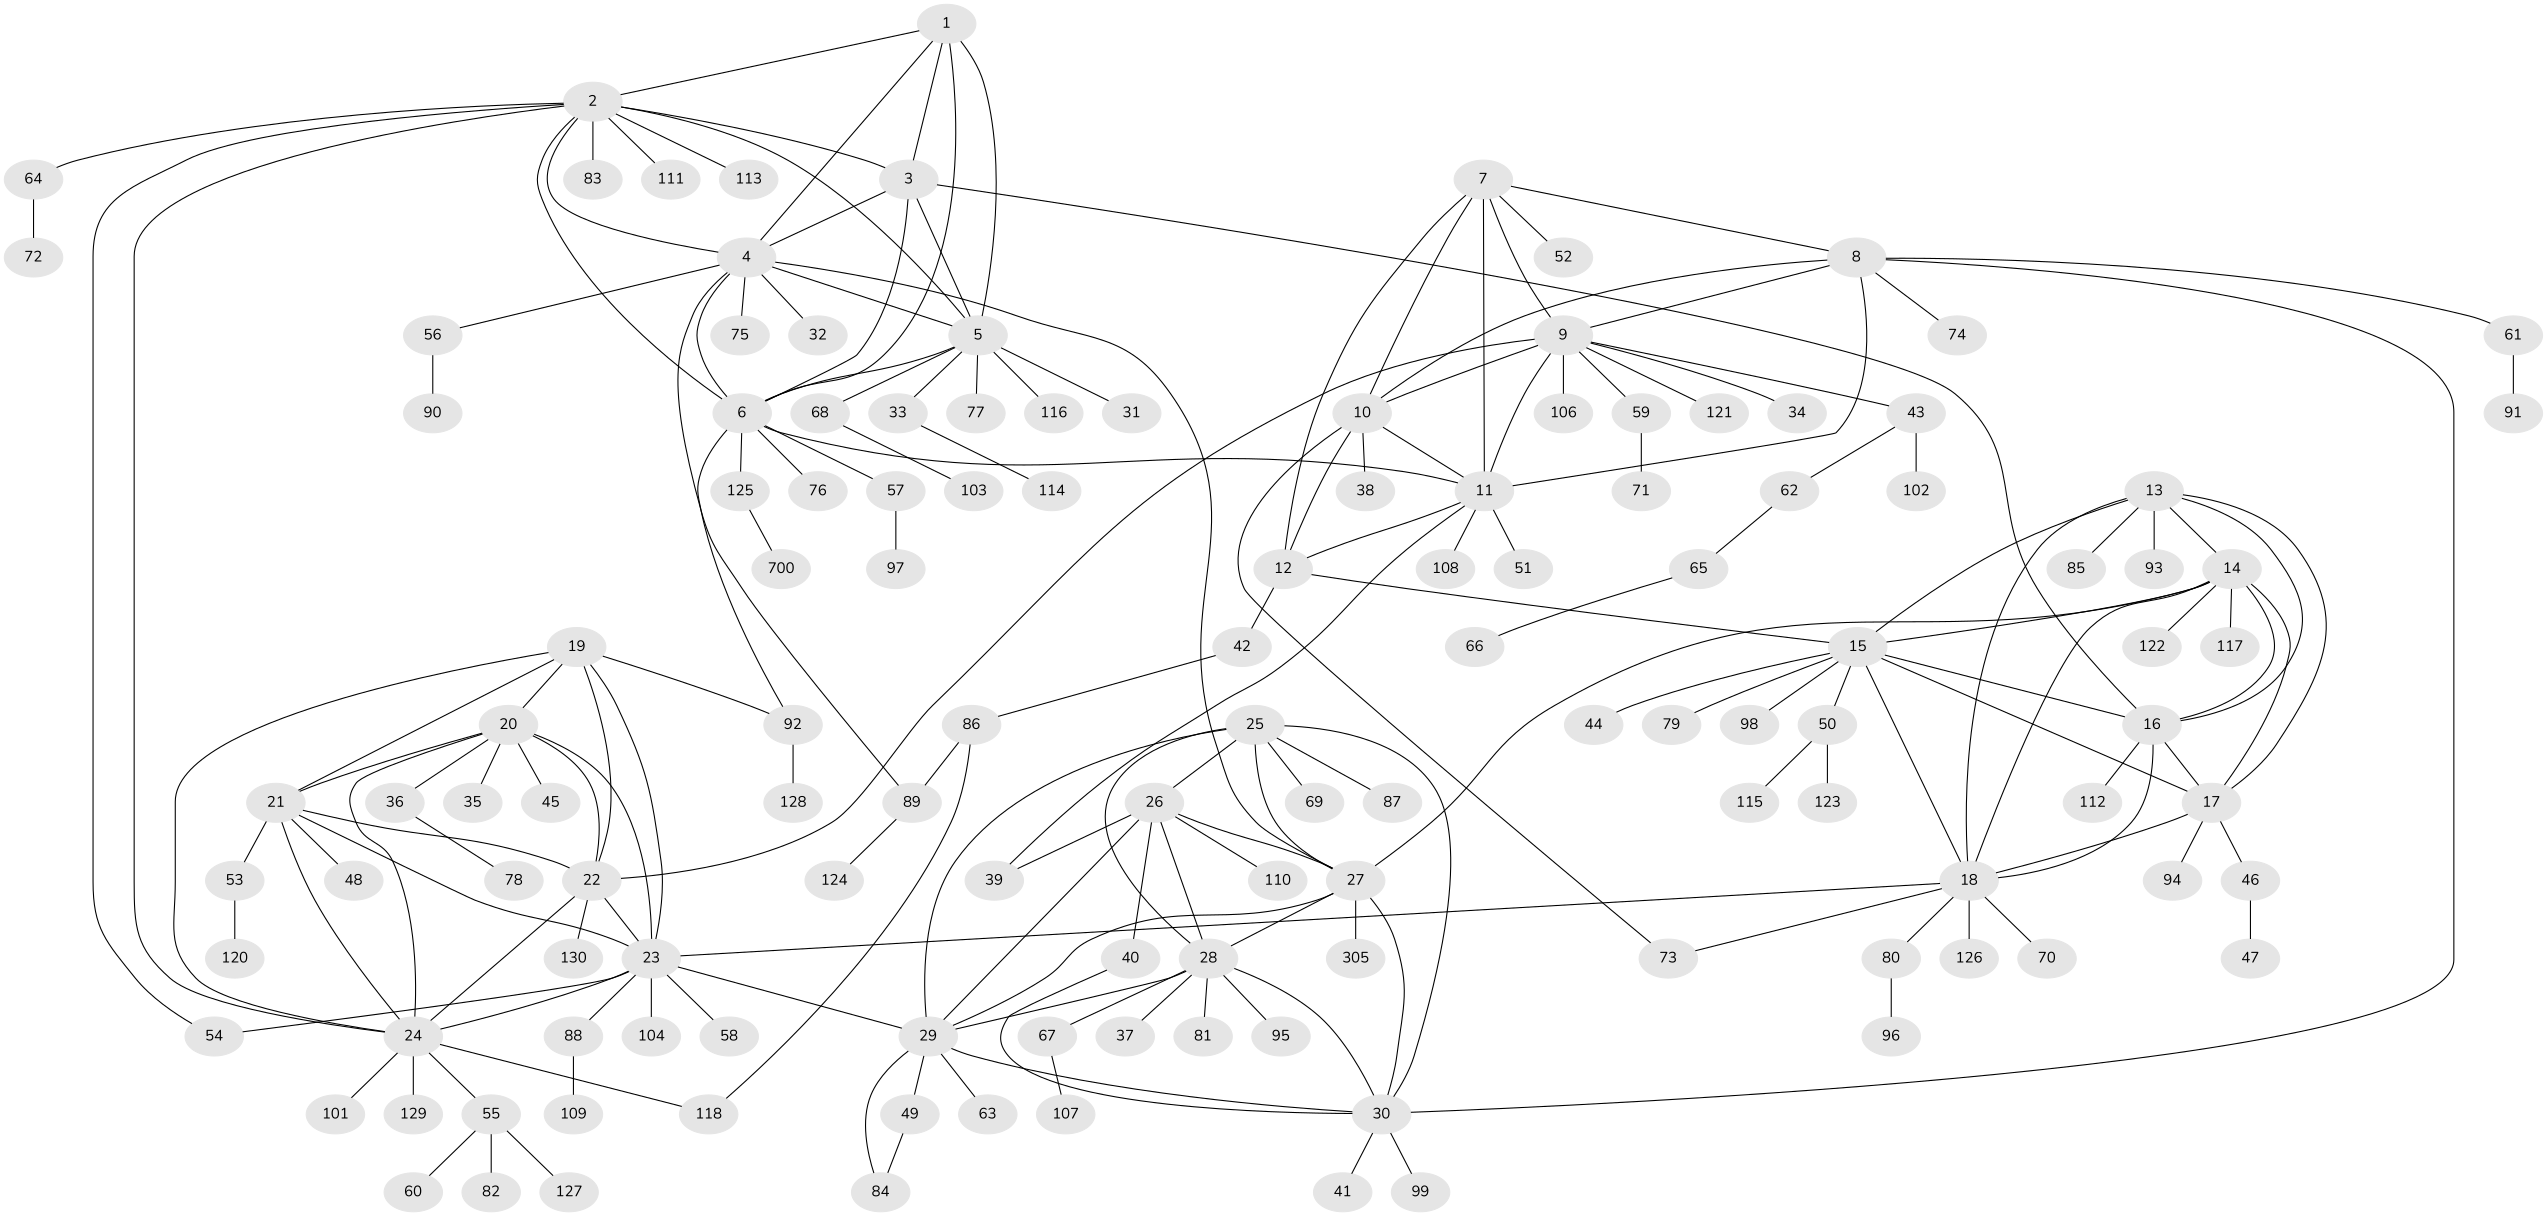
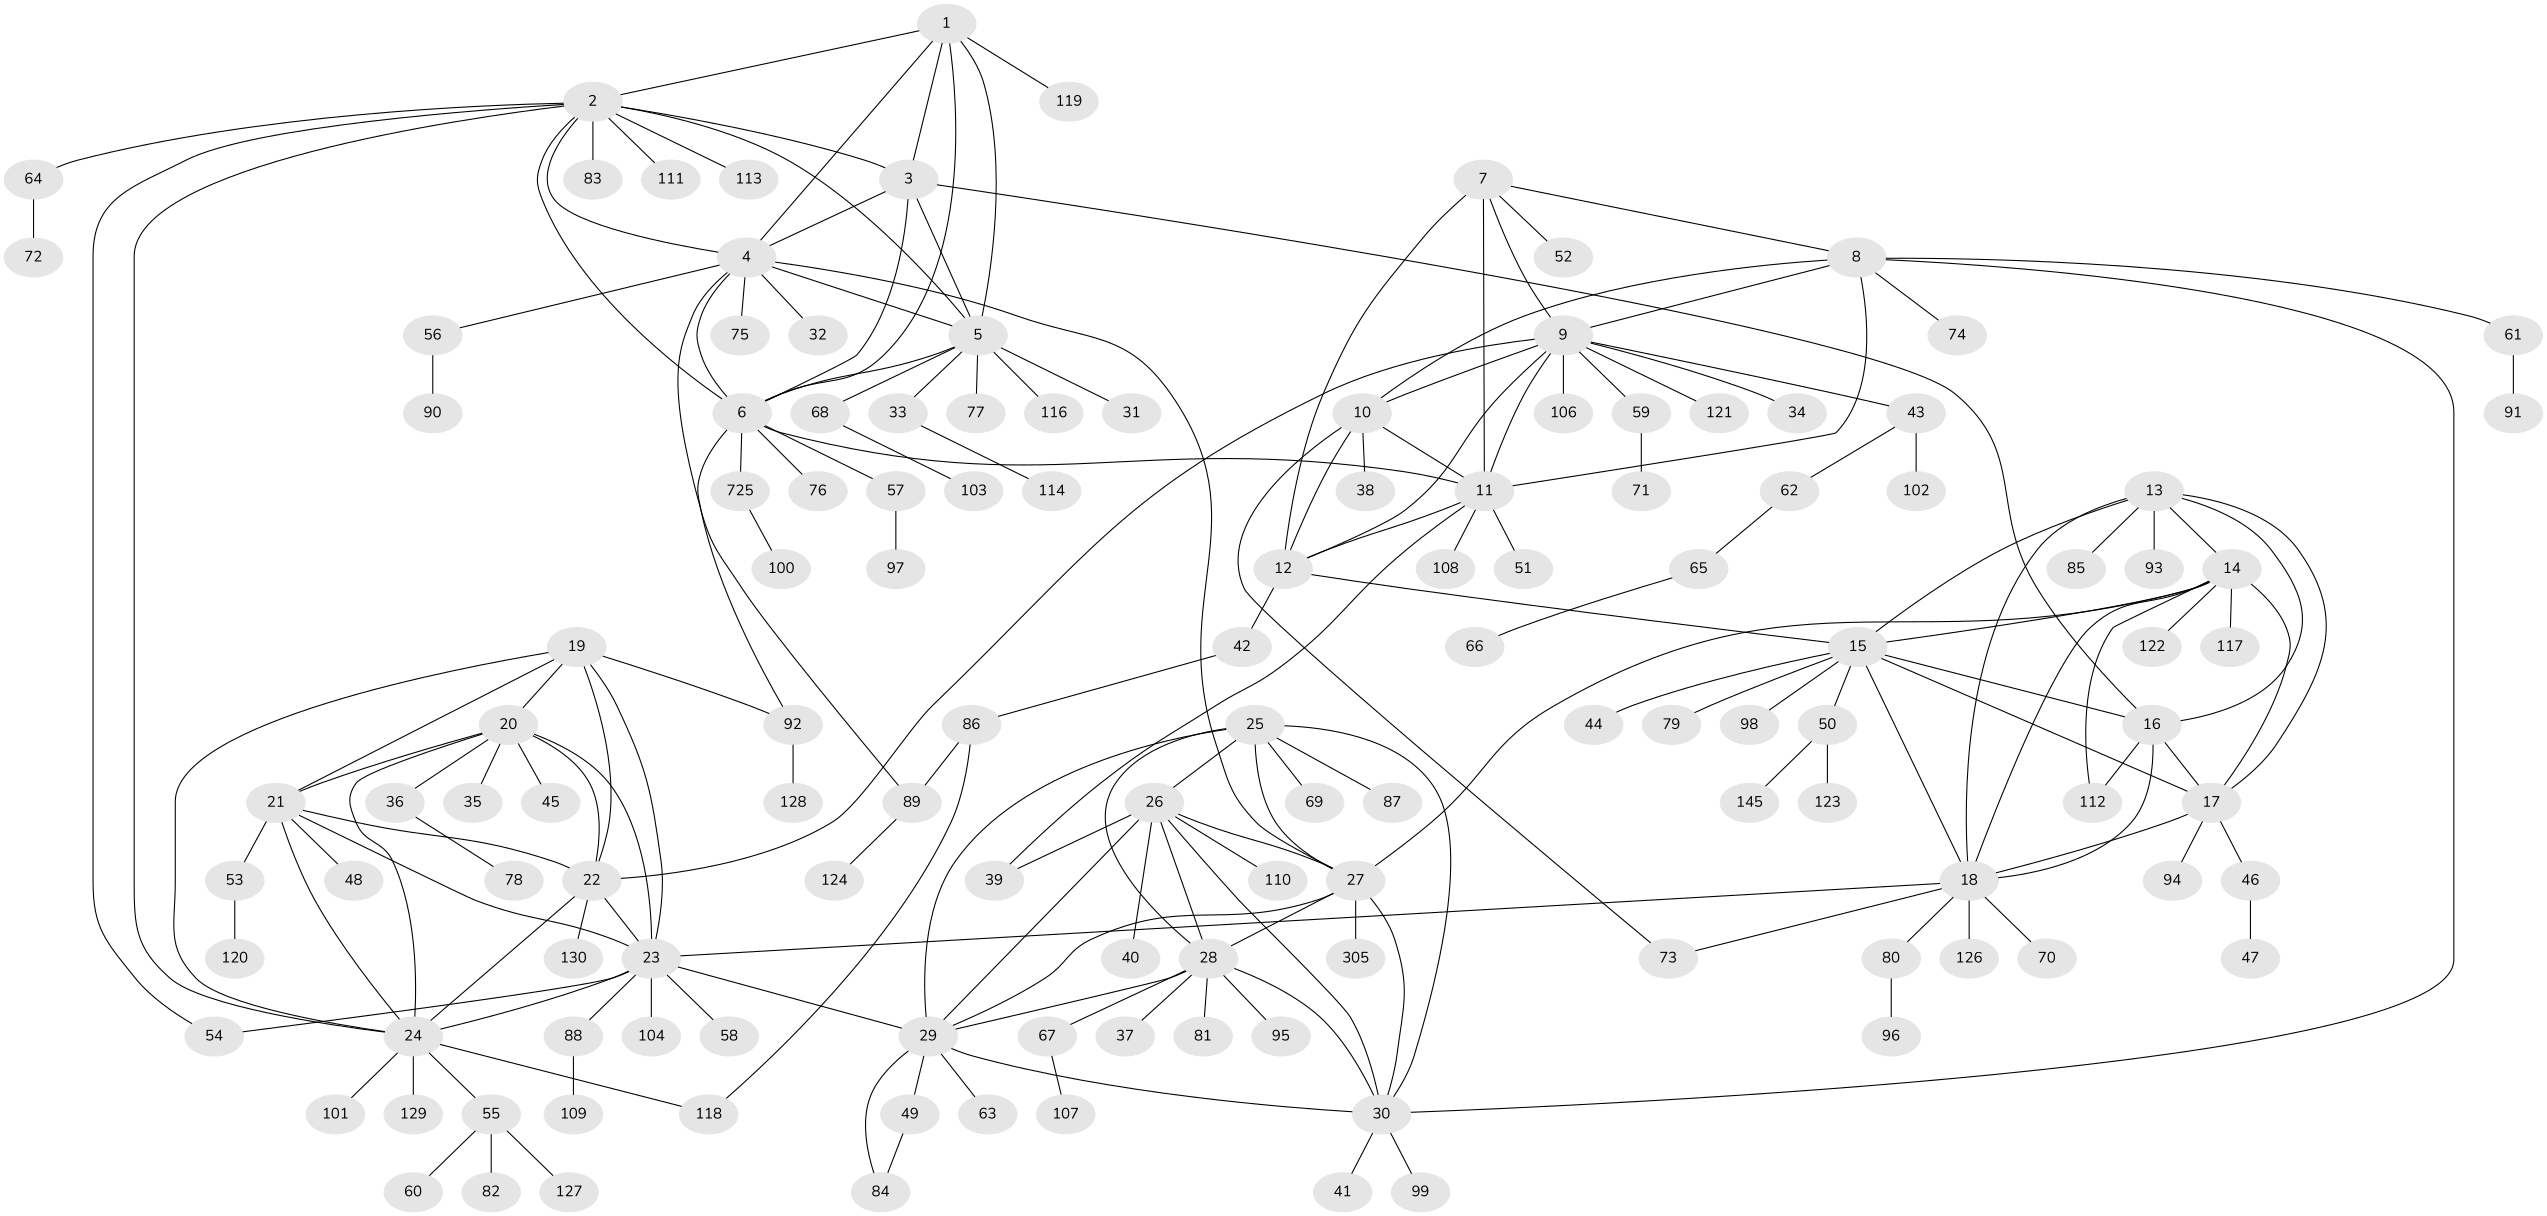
node "119": added
edge "7" -- "10": removed
edge "9" -- "12": added
node "125": label "125" -> "725"
node "700": label "700" -> "100"
edge "14" -- "16": now "14" -- "112"
node "115": label "115" -> "145"
edge "40" -- "30": now "26" -- "30"
